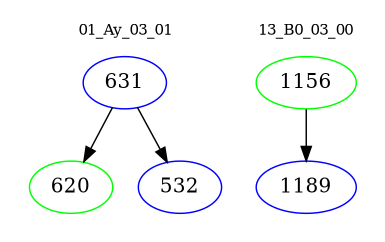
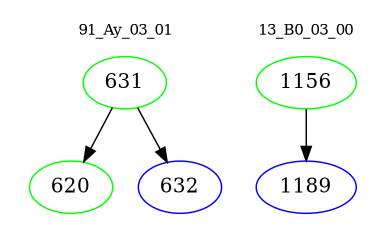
cluster "01_Ay_03_01": label "01_Ay_03_01" -> "91_Ay_03_01"
node "631": color blue -> green
node "532": label "532" -> "632"
